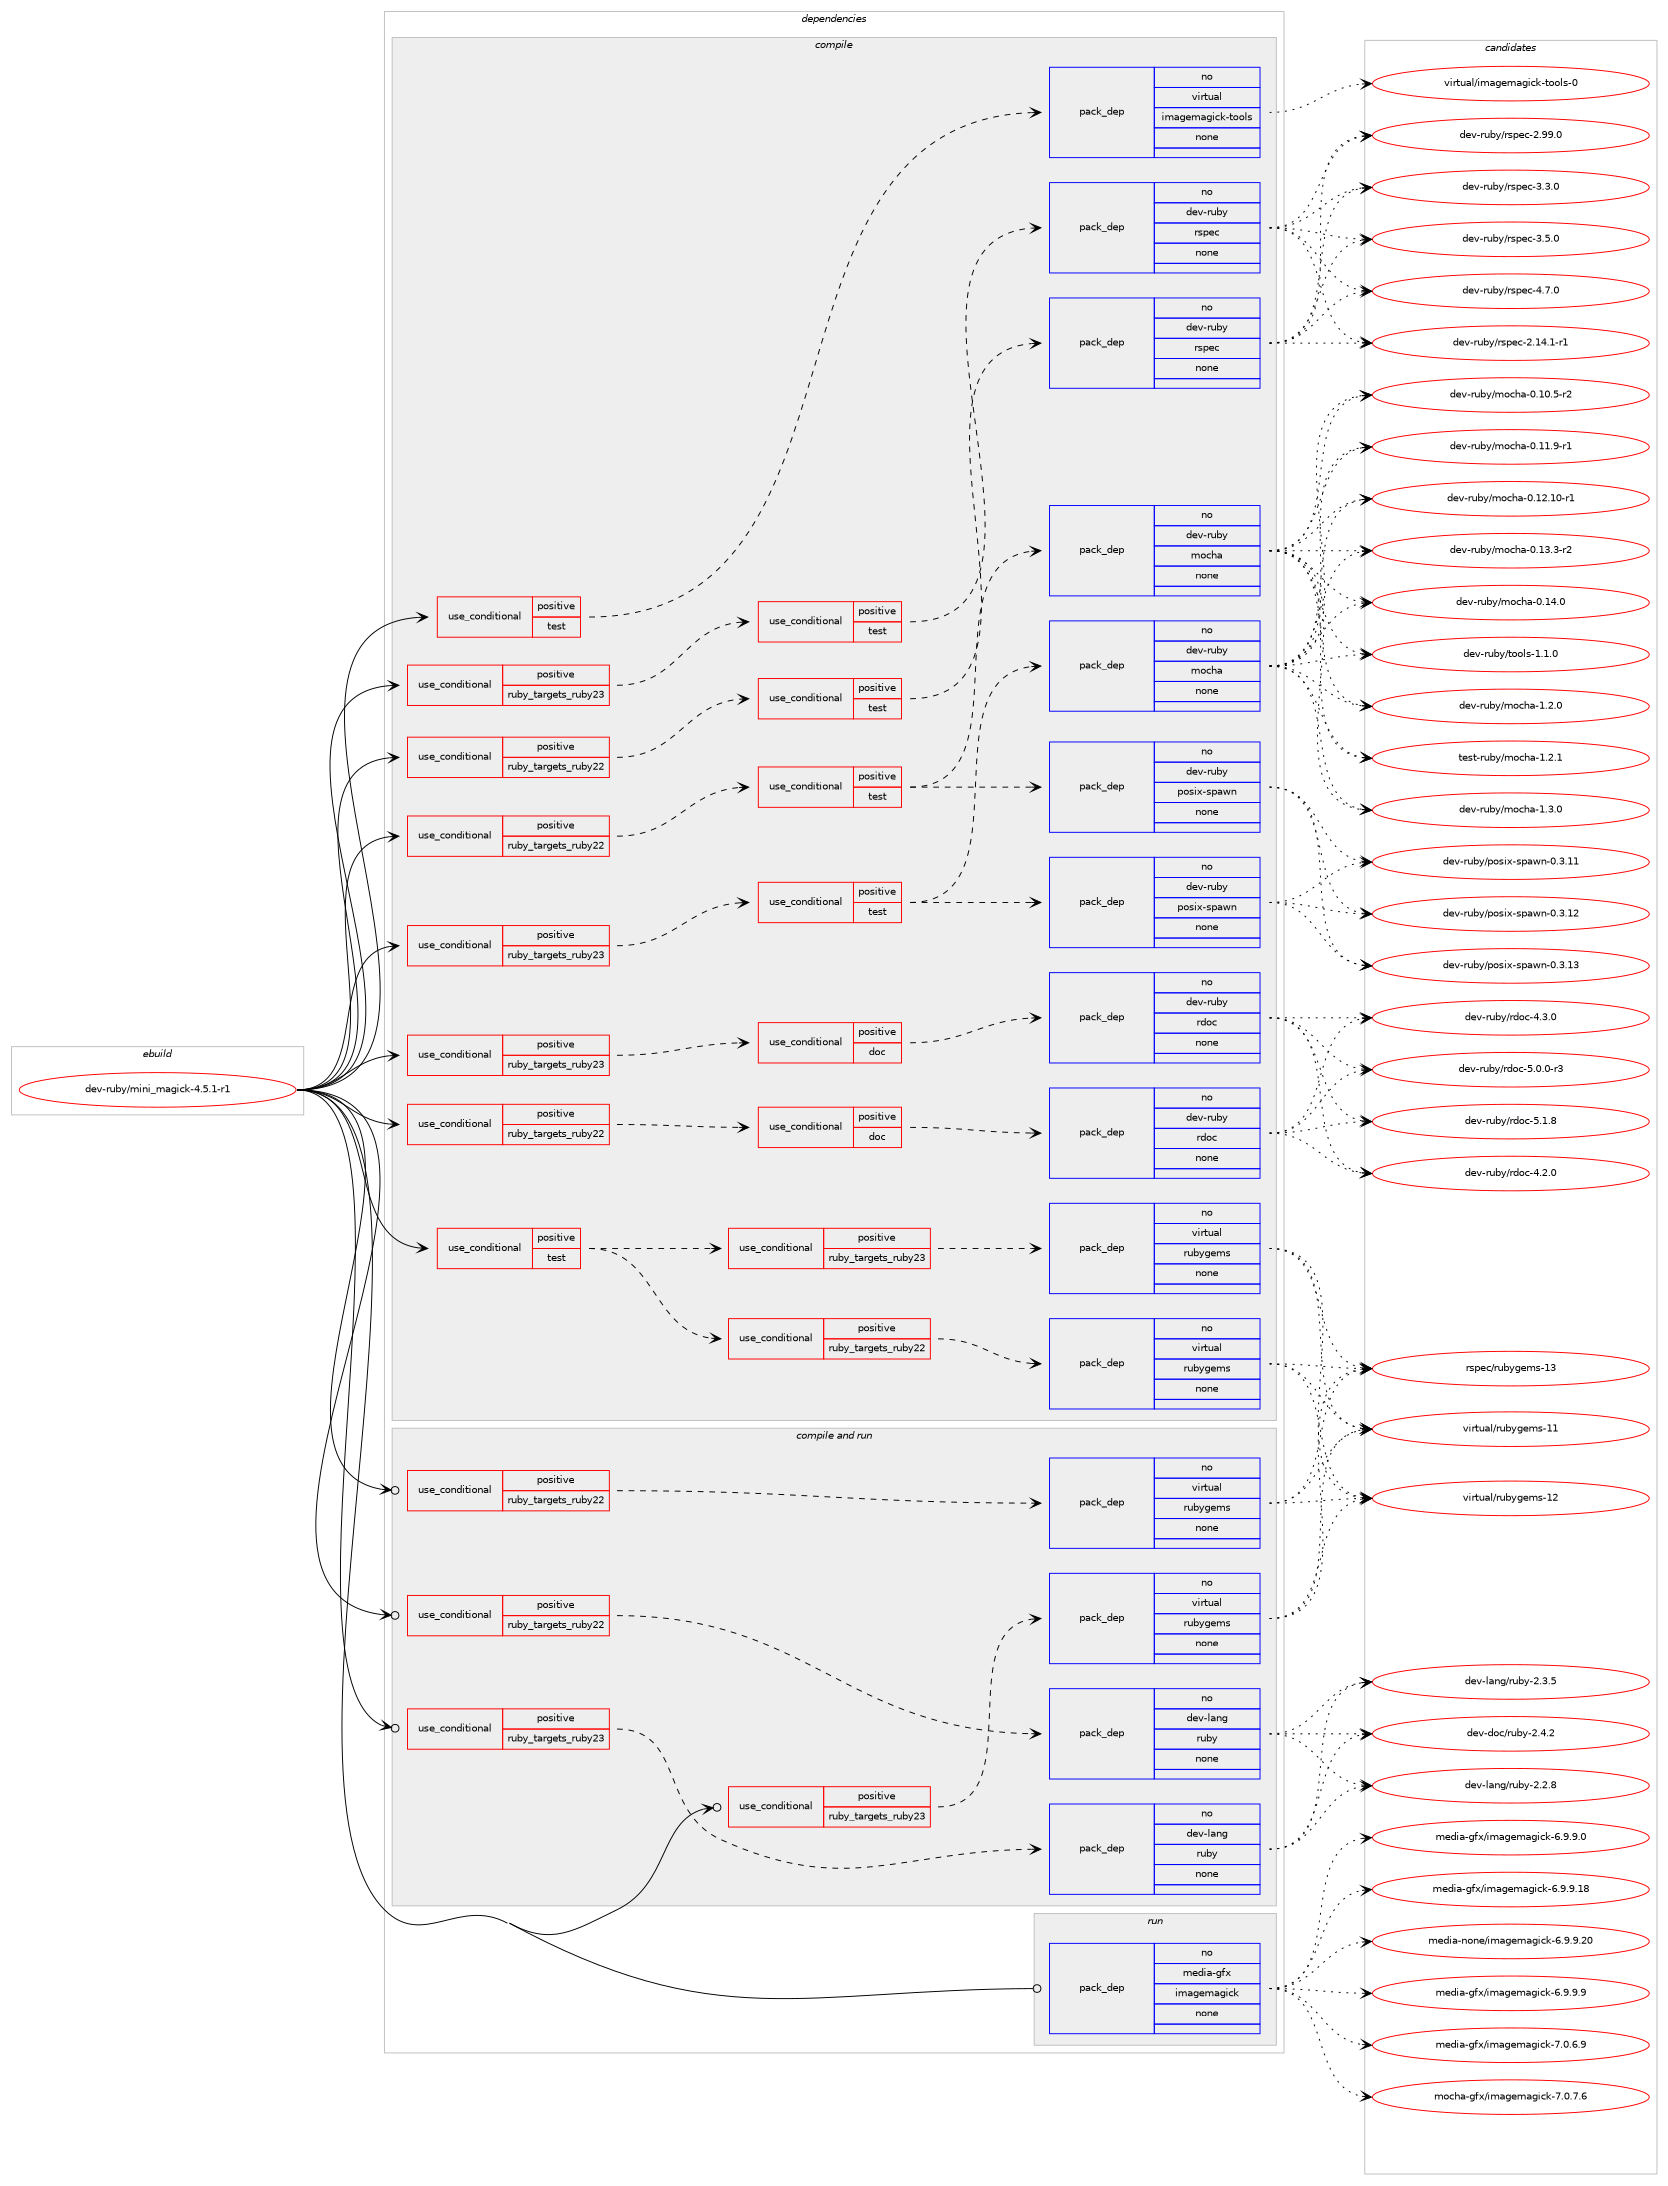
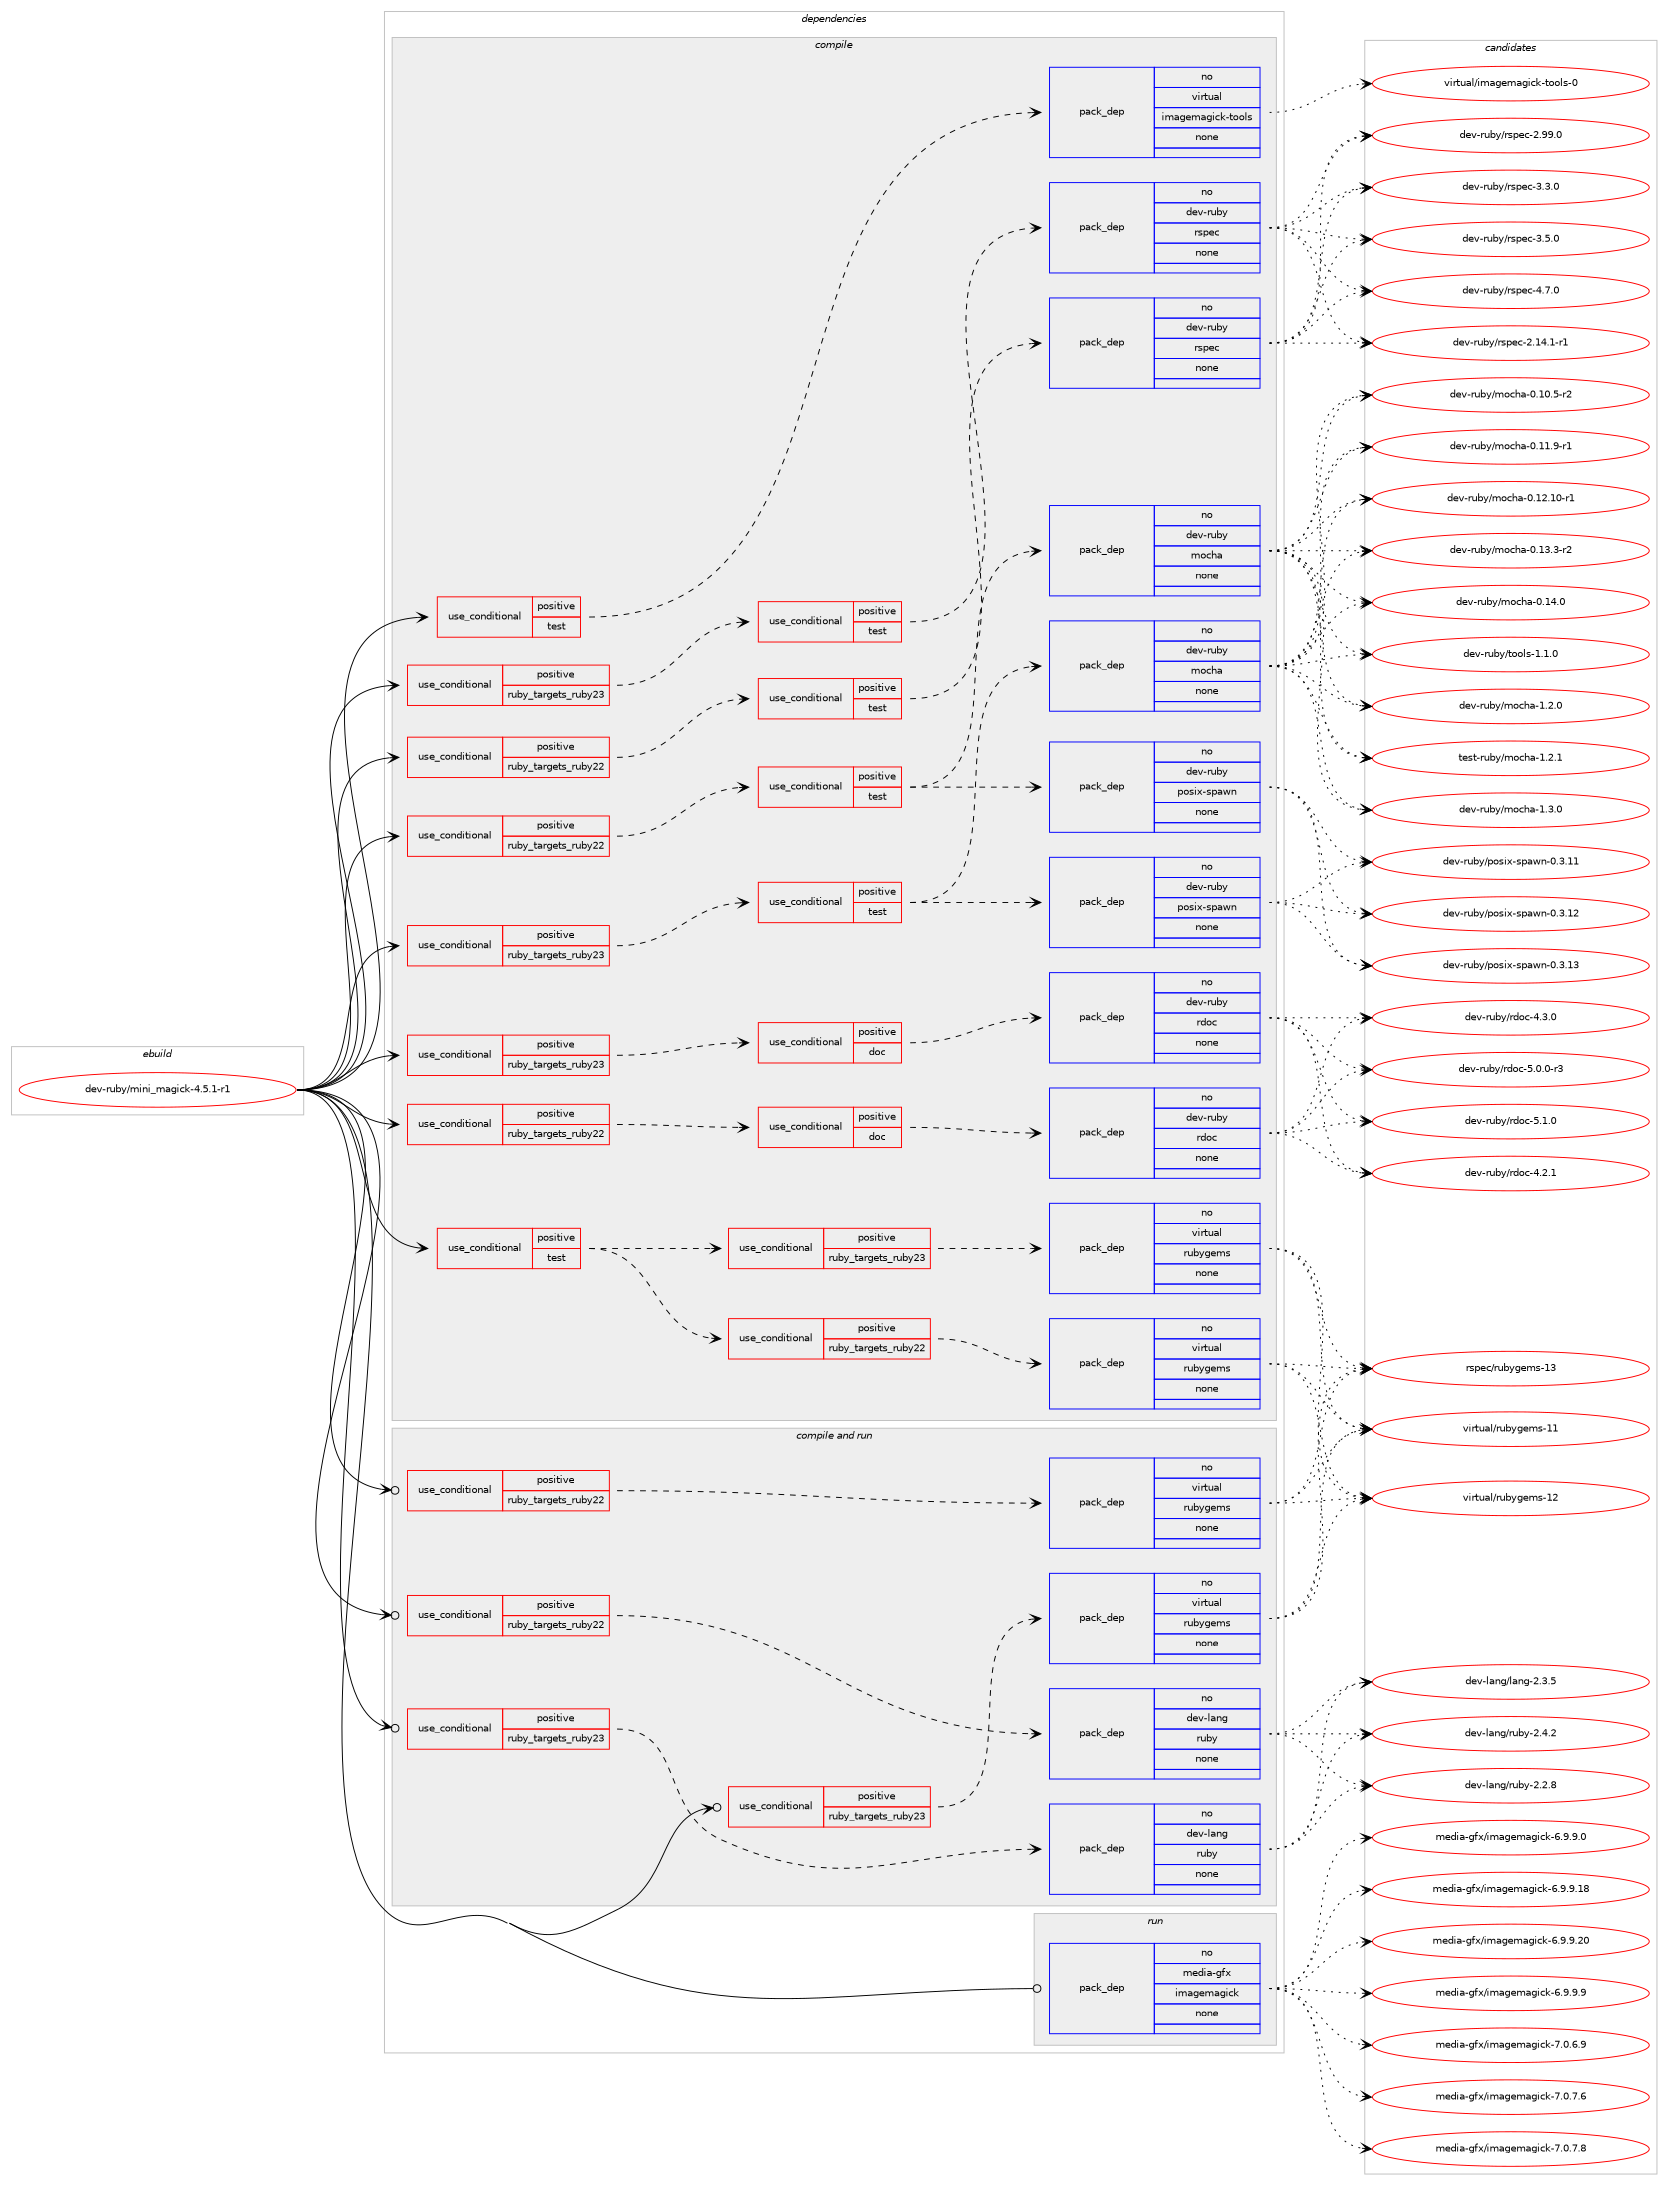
node "dev-ruby/rdoc-5.1.8": label "dev-ruby/rdoc-5.1.8" -> "dev-ruby/rdoc-5.1.0"
node "dev-ruby/rdoc-4.2.0": label "dev-ruby/rdoc-4.2.0" -> "dev-ruby/rdoc-4.2.1"
node "dev-lang/ruby-2.3.5": label "dev-lang/ruby-2.3.5" -> "dev-lang/lang-2.3.5"
node "dev-doc/ruby-2.4.2": label "dev-doc/ruby-2.4.2" -> "dev-lang/ruby-2.4.2"
node "media-none/imagemagick-6.9.9.20": label "media-none/imagemagick-6.9.9.20" -> "media-gfx/imagemagick-6.9.9.20"
node "mocha-gfx/imagemagick-7.0.7.6": label "mocha-gfx/imagemagick-7.0.7.6" -> "media-gfx/imagemagick-7.0.7.6"
node "media-gfx/imagemagick-7.0.7.8": added
